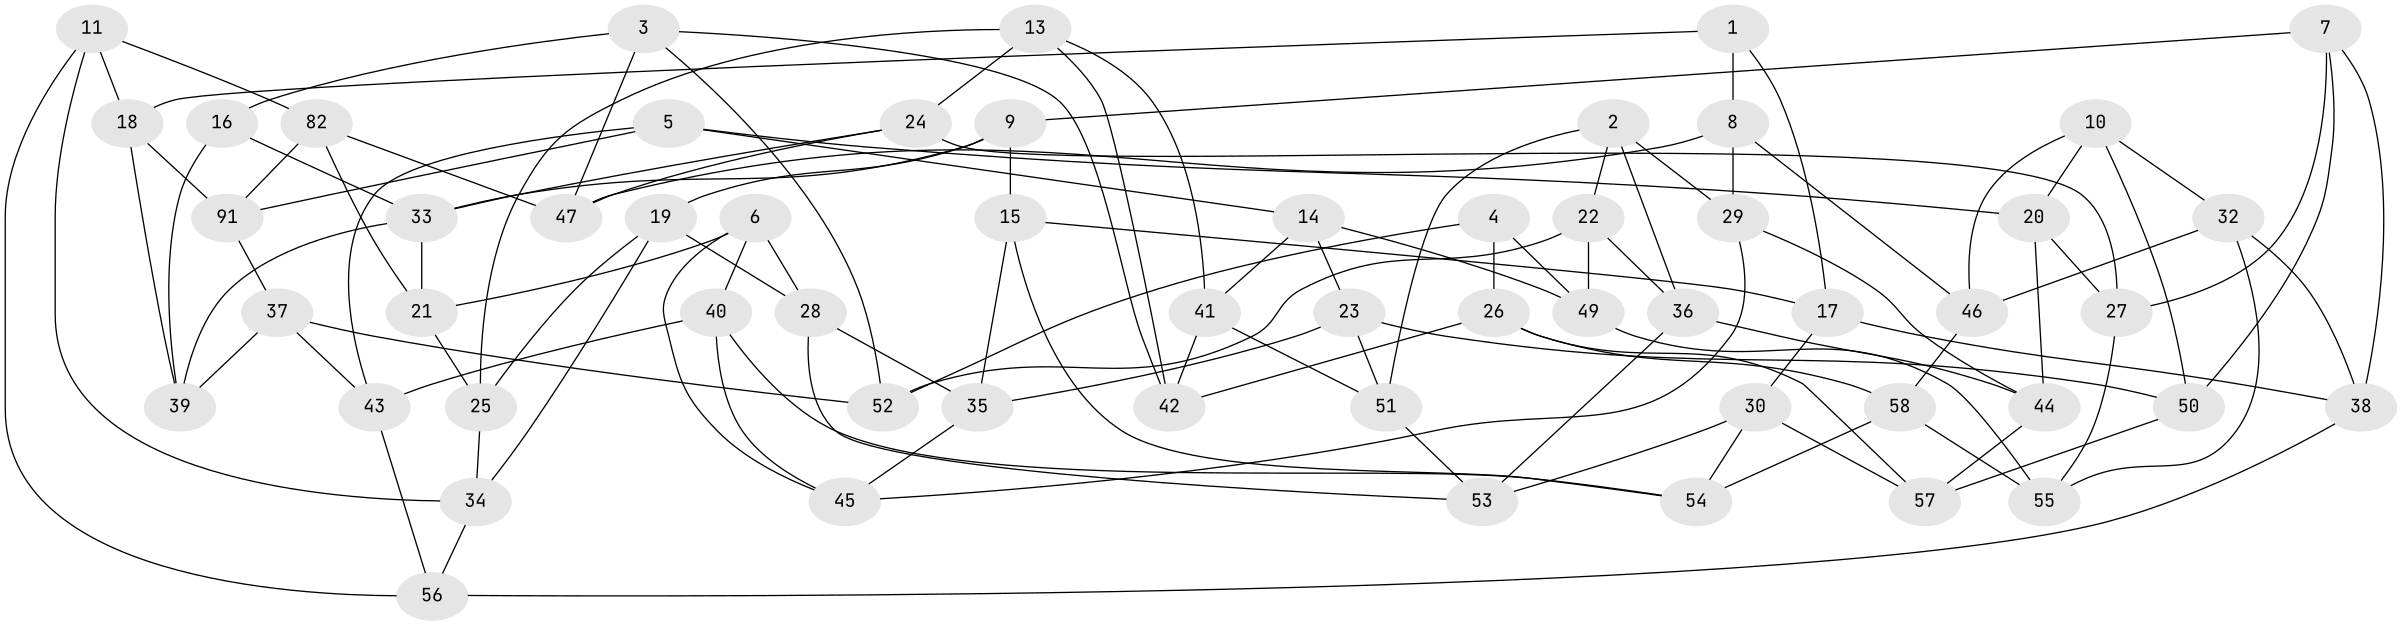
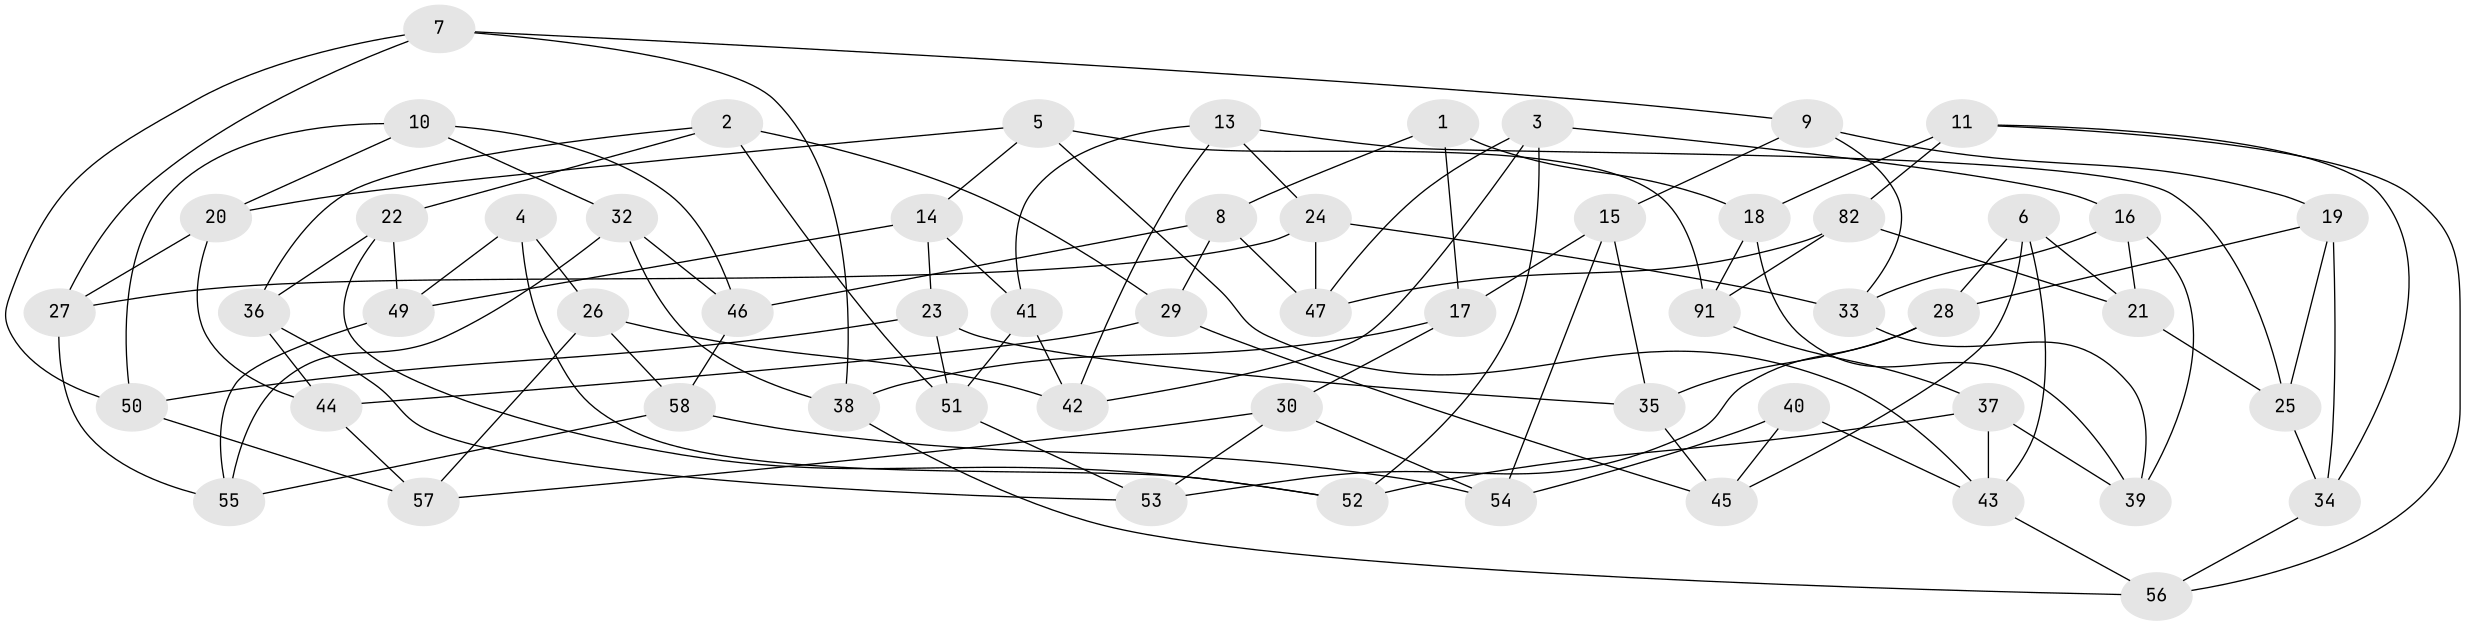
edge "33" -- "21": now "16" -- "21"
edge "6" -- "40": now "6" -- "43"
